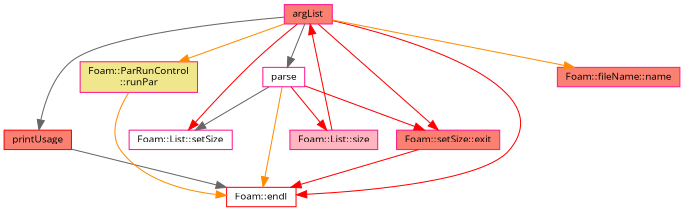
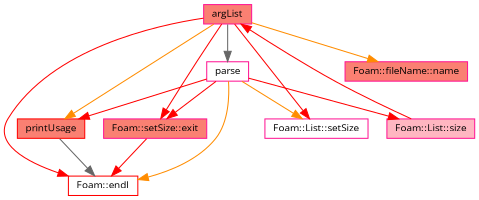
edge "argList" -> "printUsage": color gray40 -> darkorange
node "Foam::ParRunControl ::runPar": removed
edge "parse" -> "printUsage": added
edge "parse" -> "Foam::List::setSize": color gray40 -> darkorange
